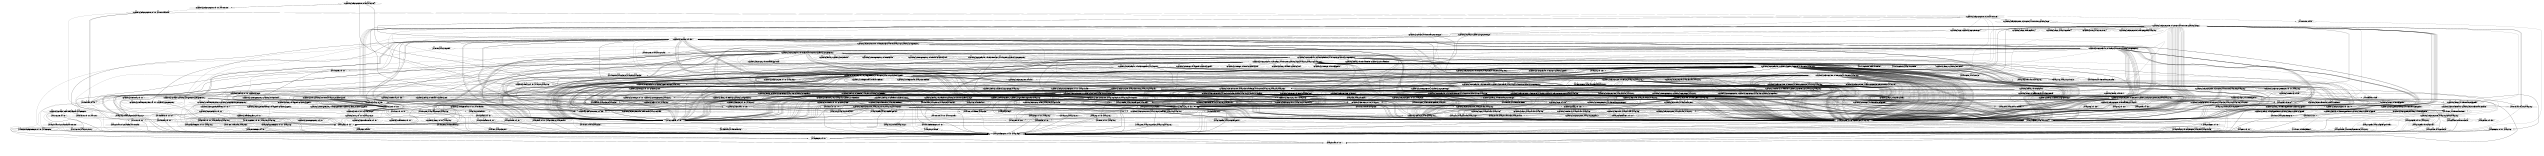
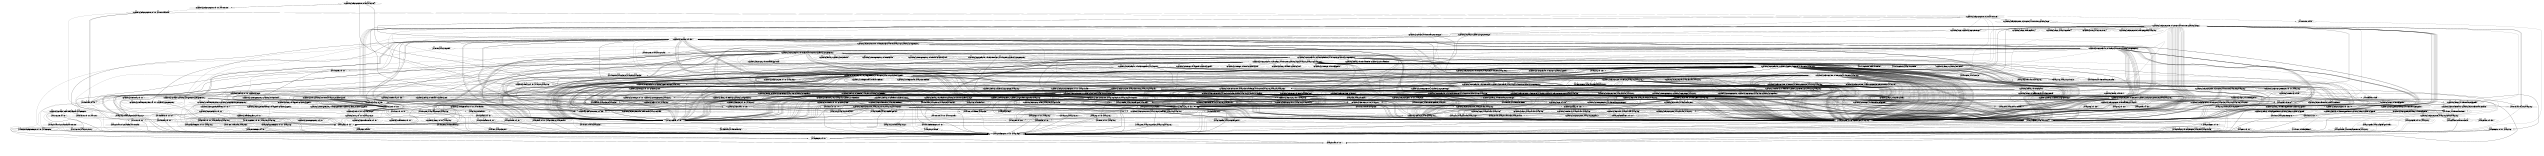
node "<org.apache.log4j.config.PropertySetter: void activate()>": removed
node "<java.lang.StringBuffer: void setCharAt(int,char)>": removed
node "<java.lang.Character: char toUpperCase(char)>": removed
